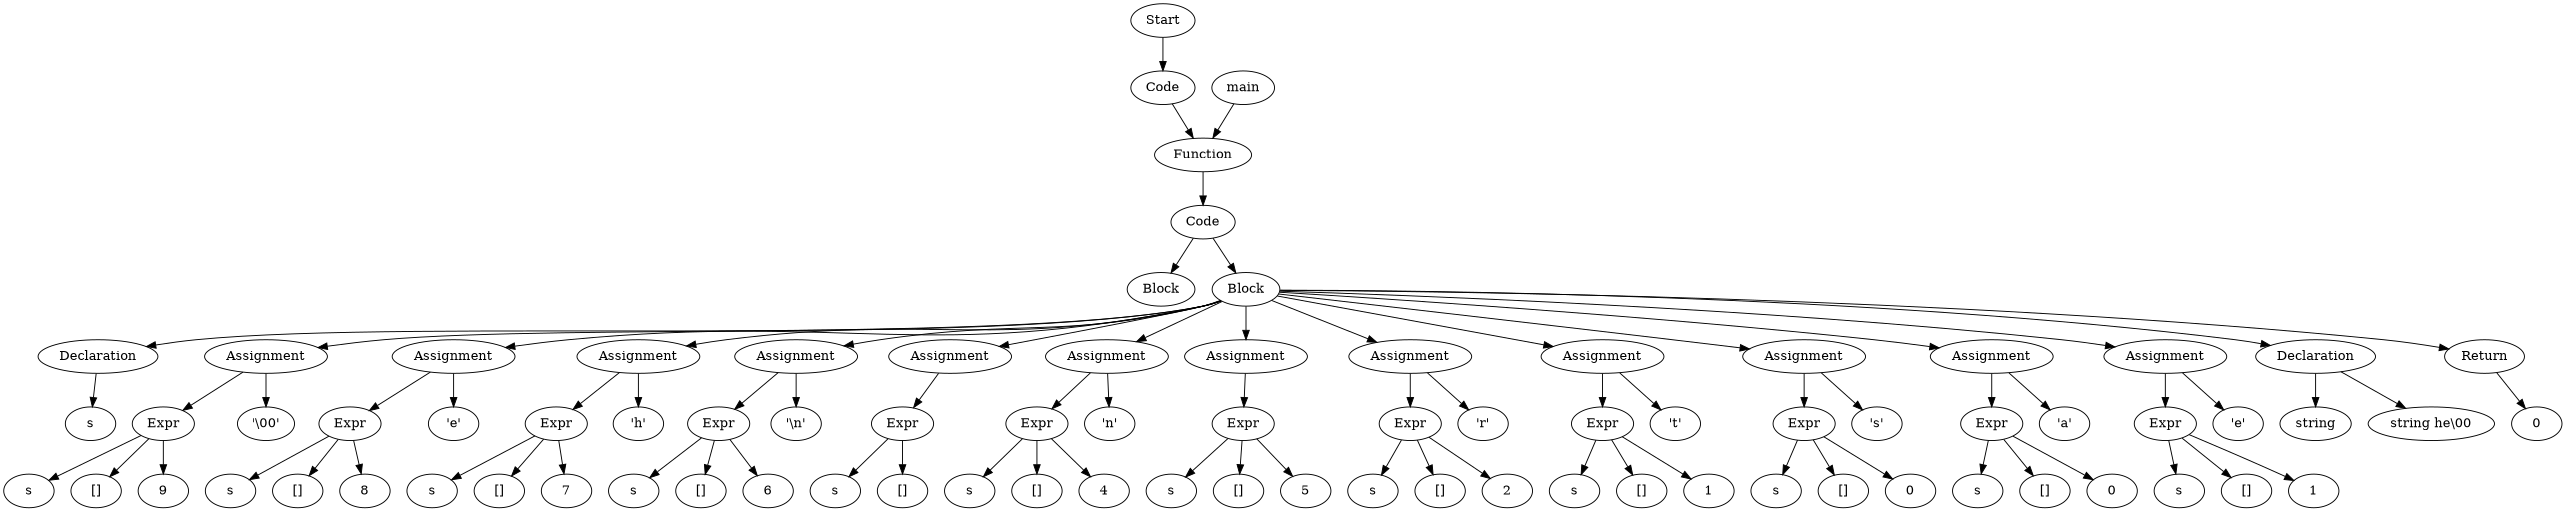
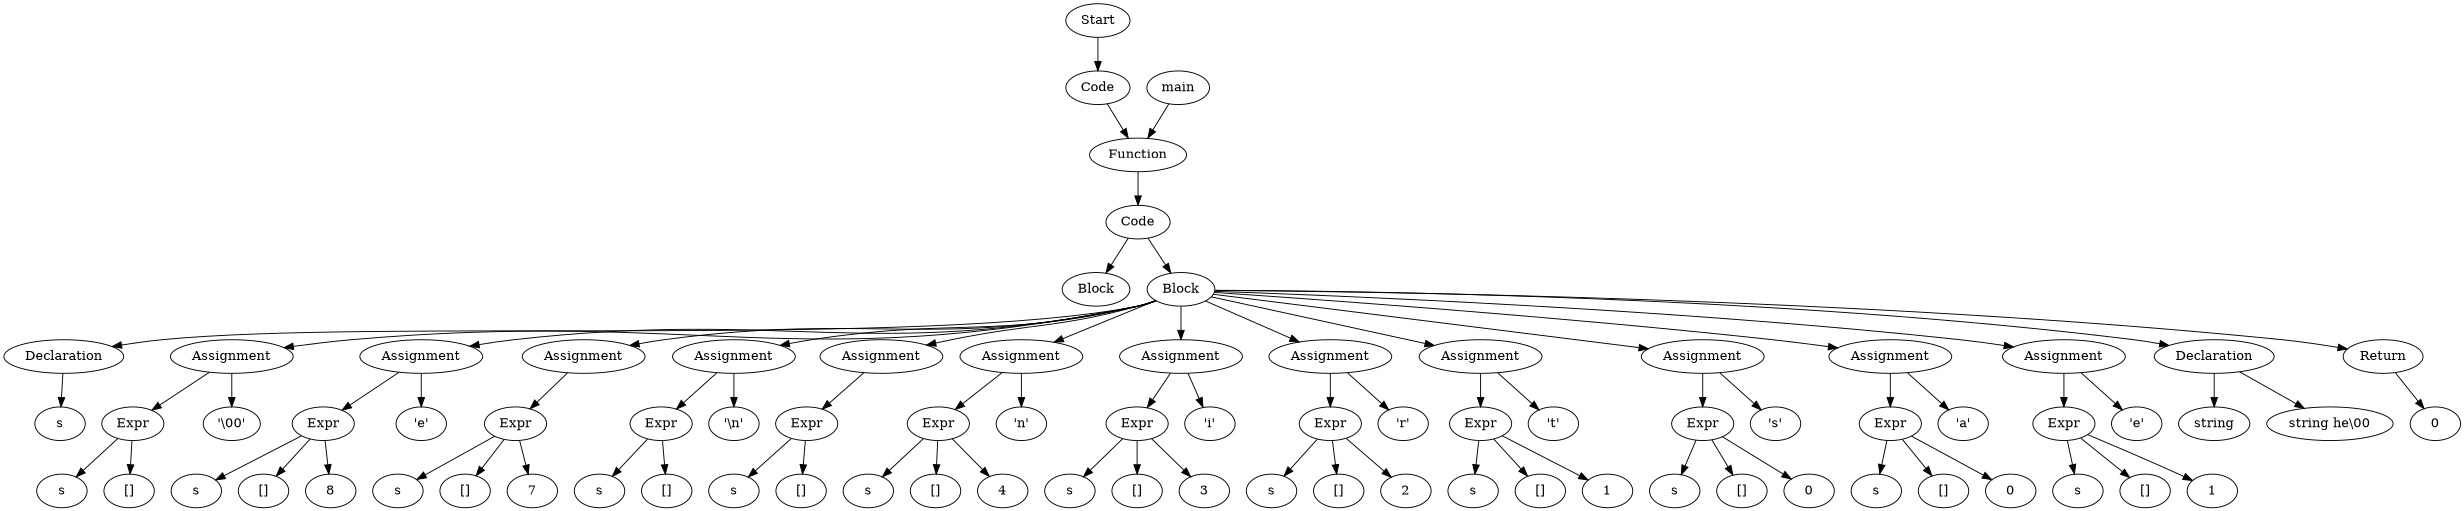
node "'h'": removed
node "'i'": added
node "9": removed
node "6": removed
node "5": label "5" -> "3"
